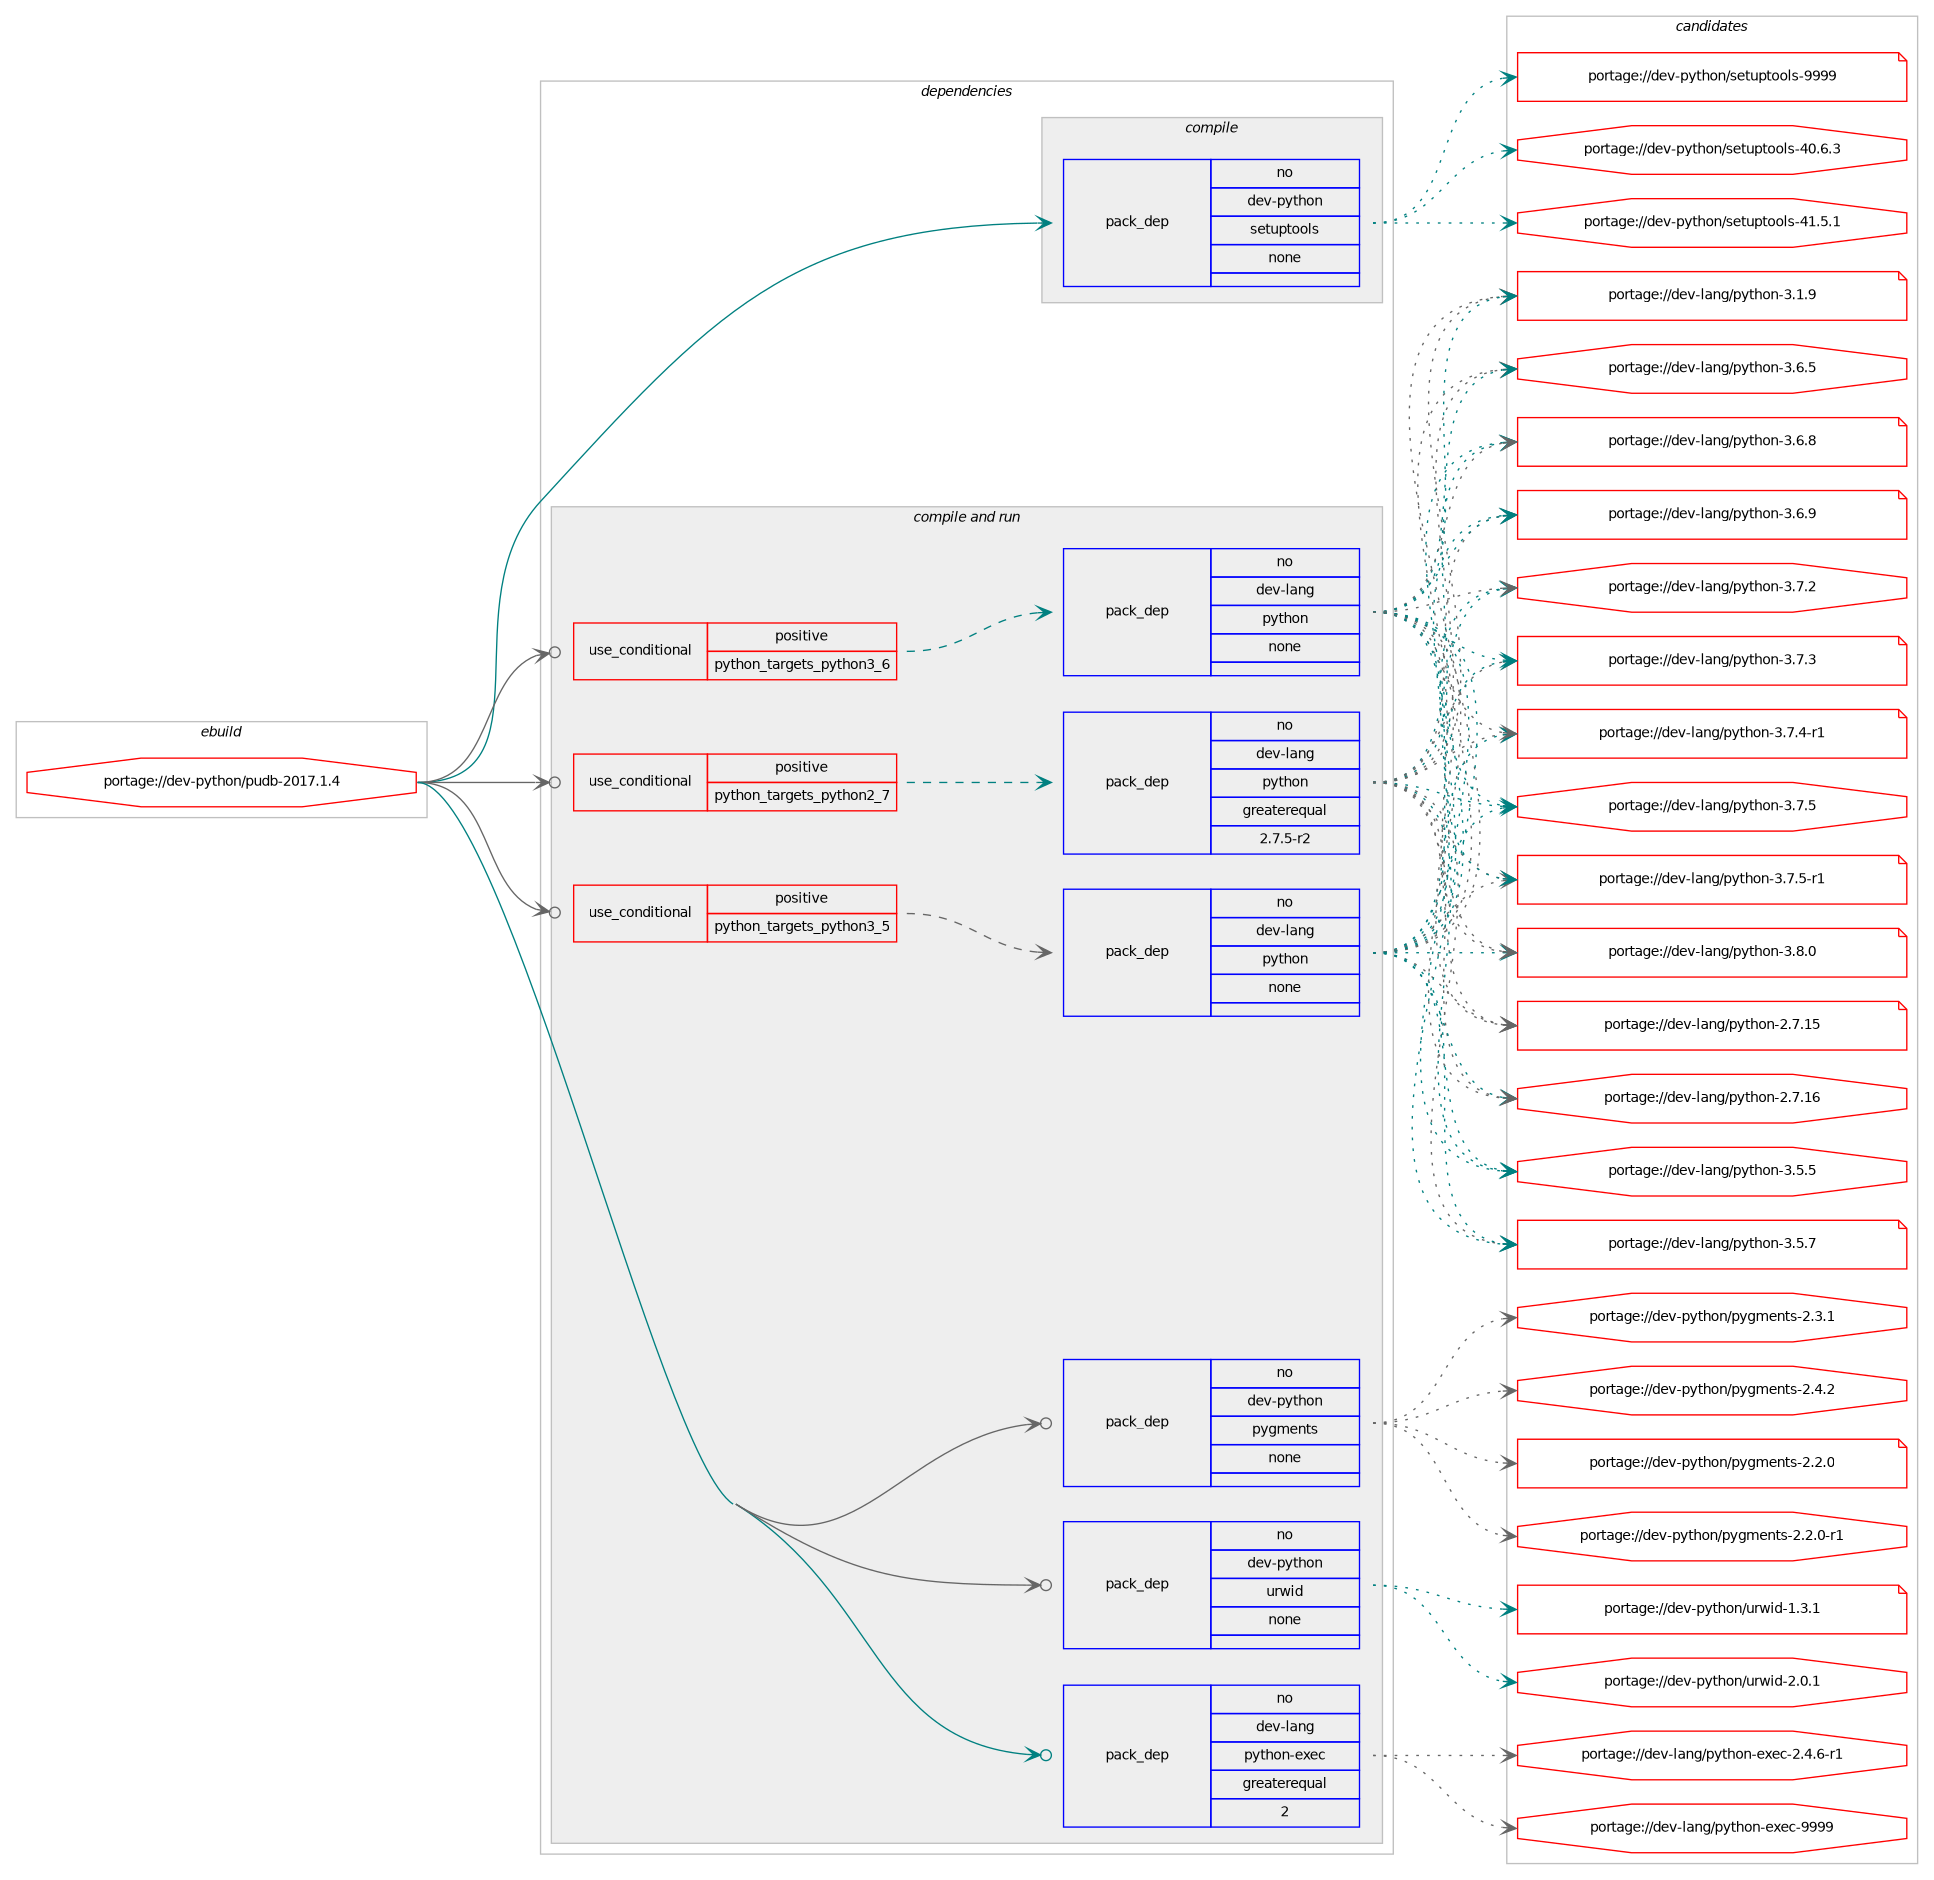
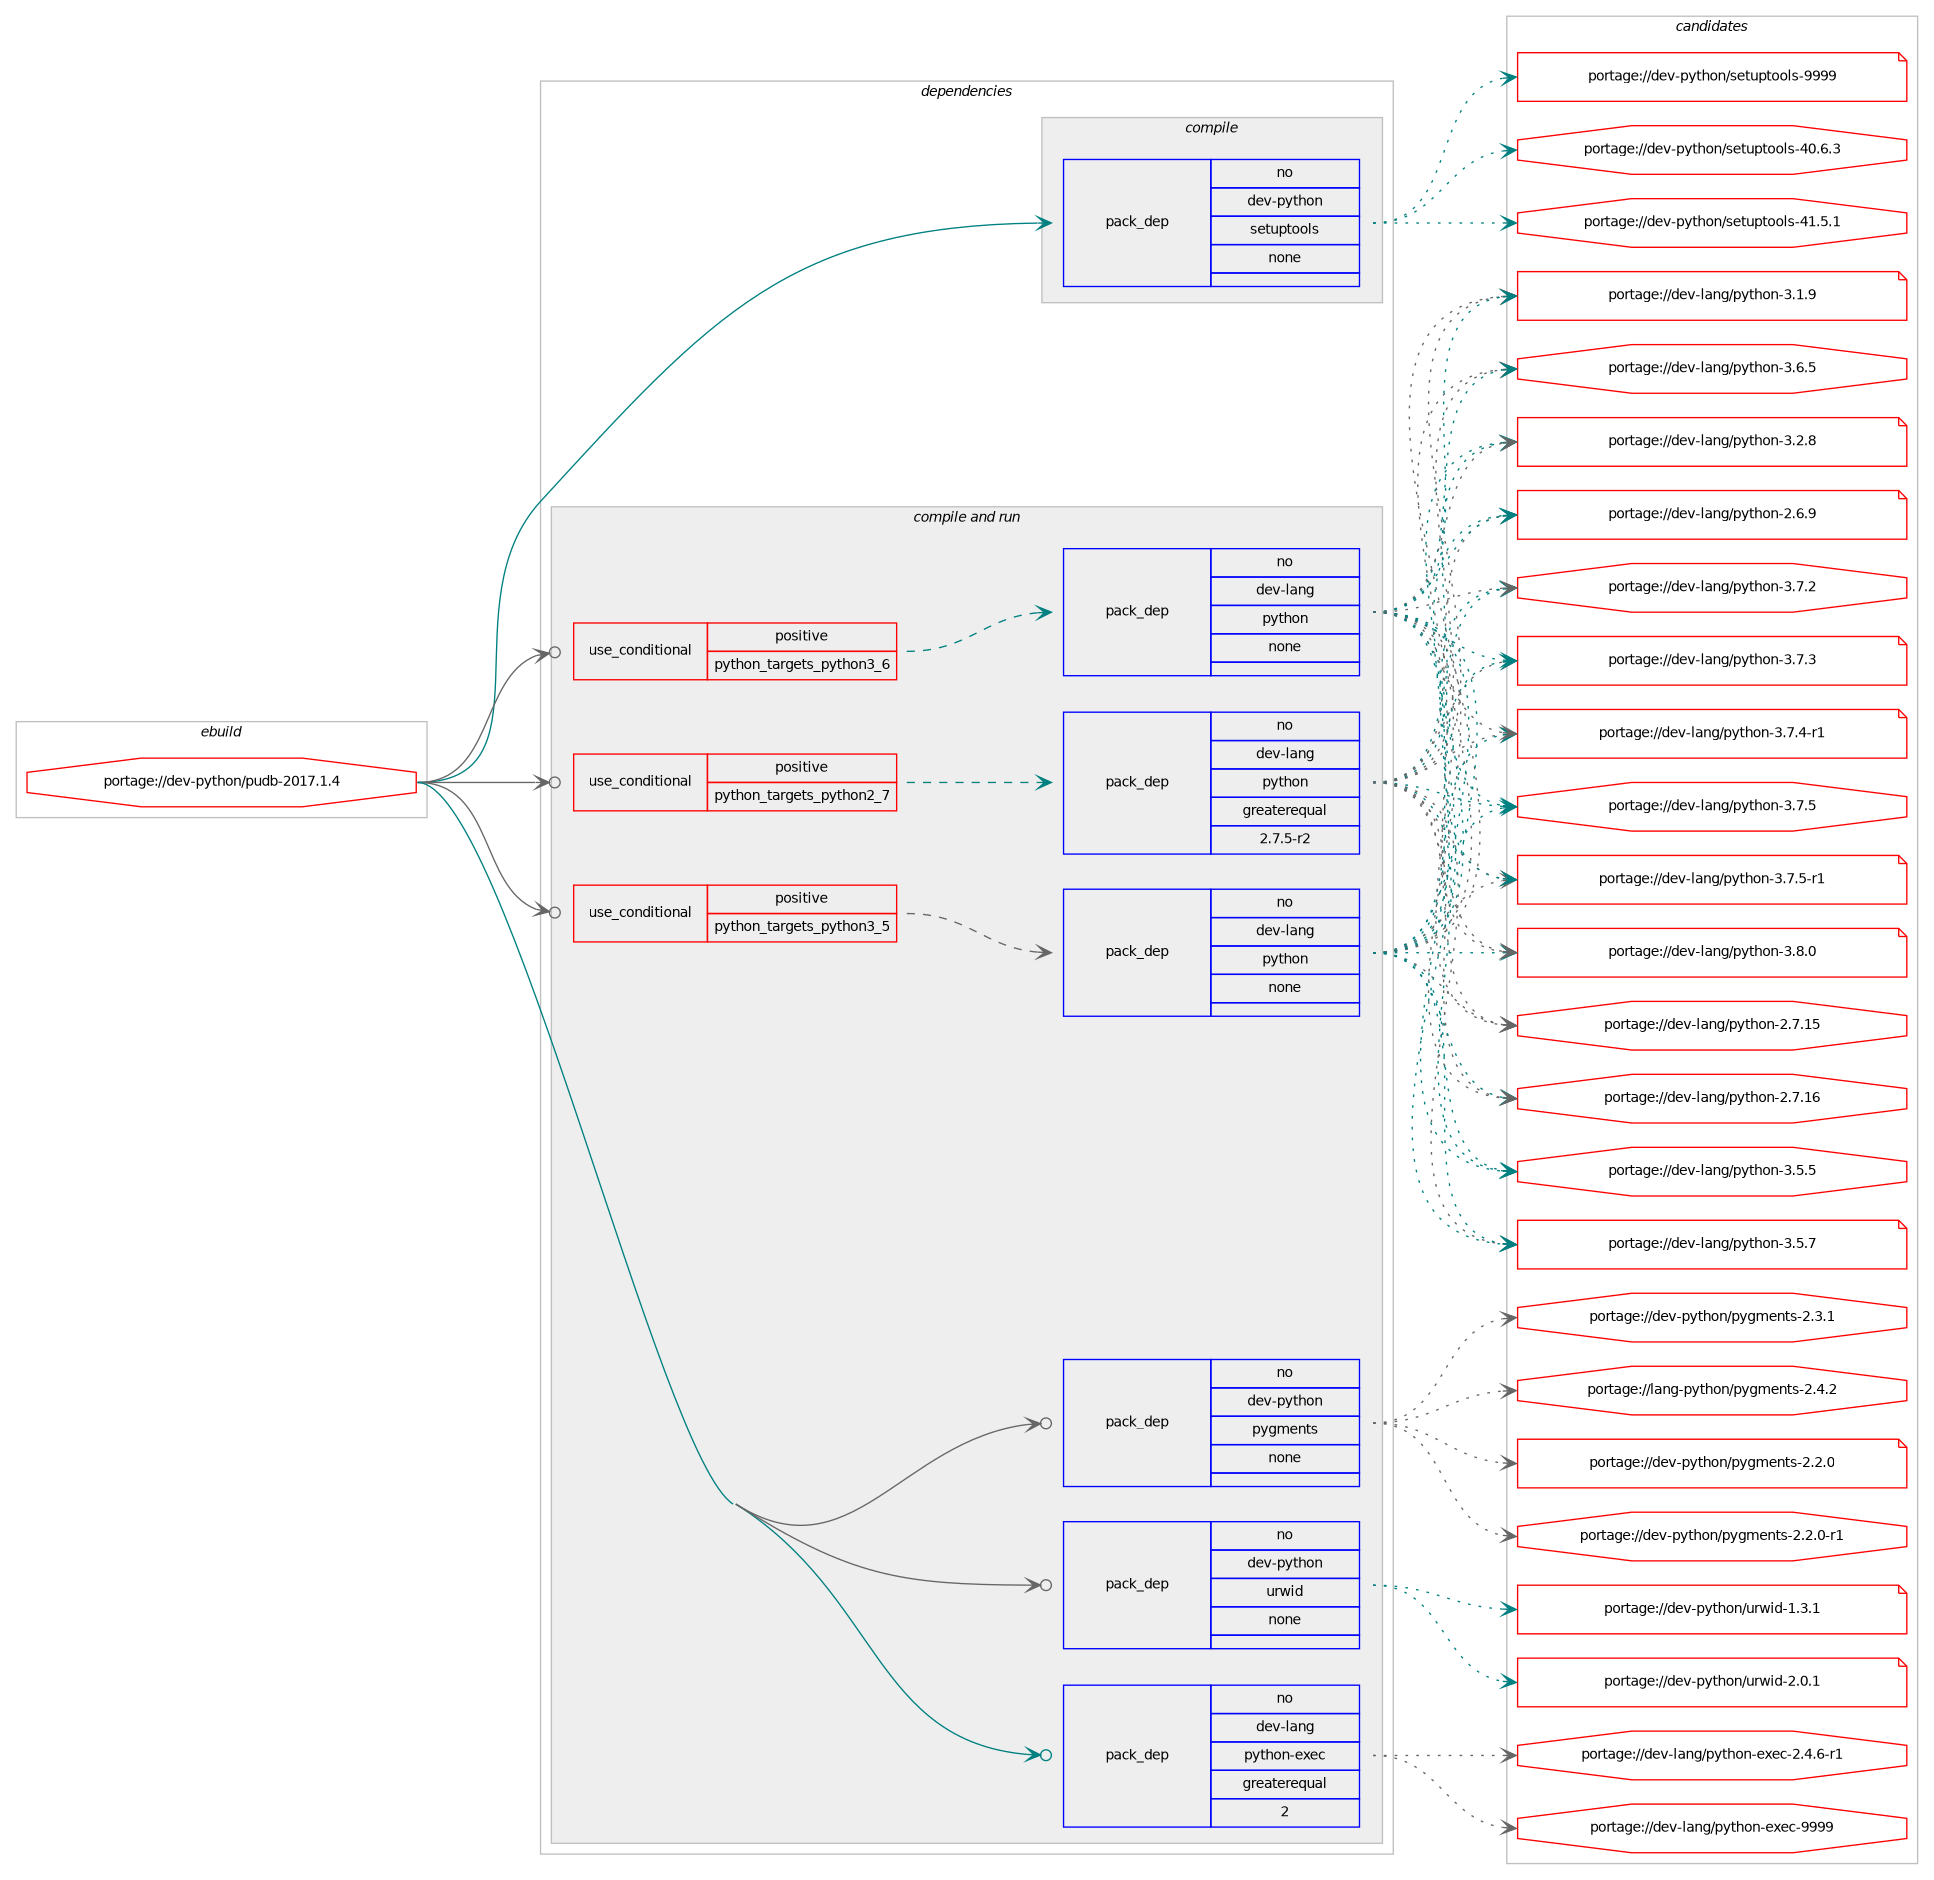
node "portage://dev-lang/python-3.6.8": label "portage://dev-lang/python-3.6.8" -> "portage://dev-lang/python-3.2.8"
node "portage://dev-lang/python-3.6.9": label "portage://dev-lang/python-3.6.9" -> "portage://dev-lang/python-2.6.9"
node "portage://dev-lang/python-2.7.15": shape note -> octagon
node "portage://dev-python/pygments-2.4.2": label "portage://dev-python/pygments-2.4.2" -> "portage://lang-python/pygments-2.4.2"
node "portage://dev-python/urwid-2.0.1": shape octagon -> note
